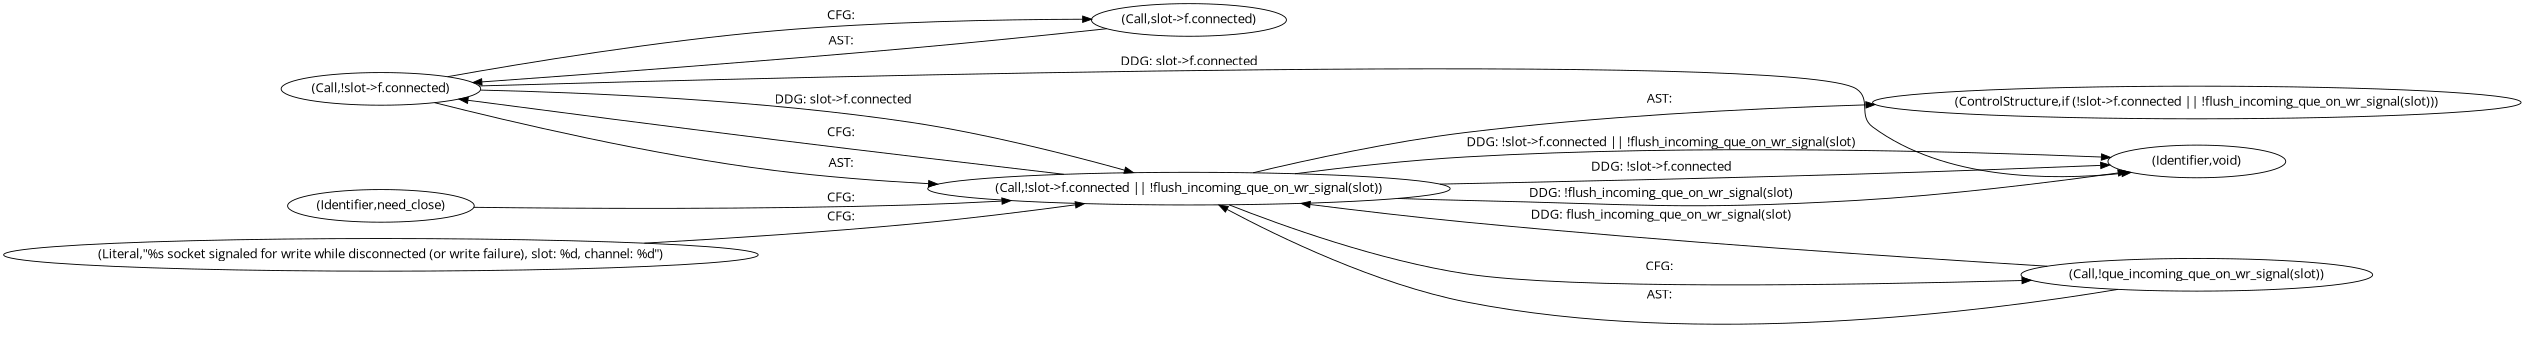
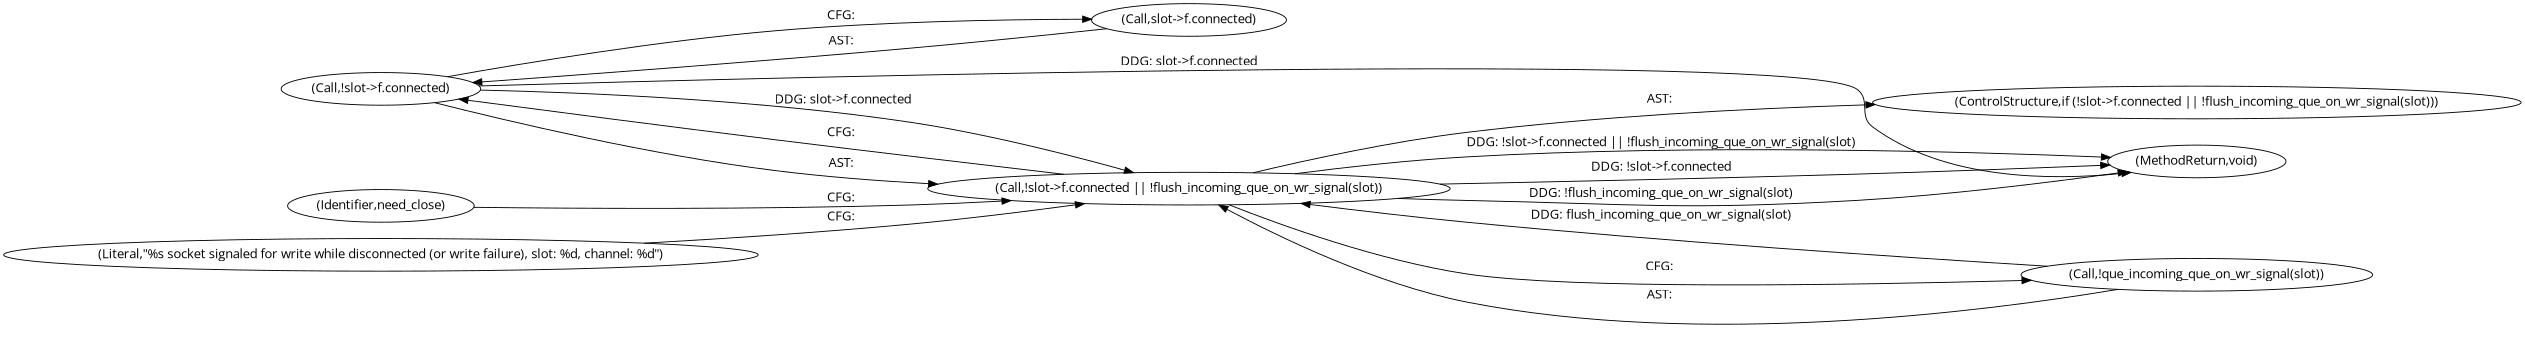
node "(Identifier,void)": label "(Identifier,void)" -> "(MethodReturn,void)"
